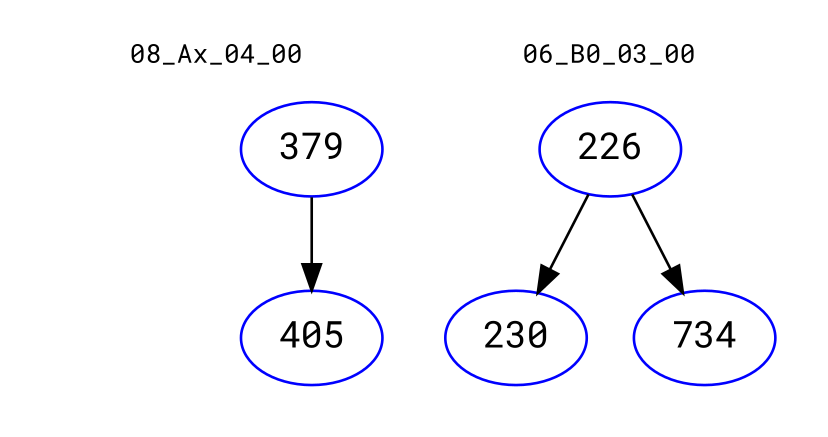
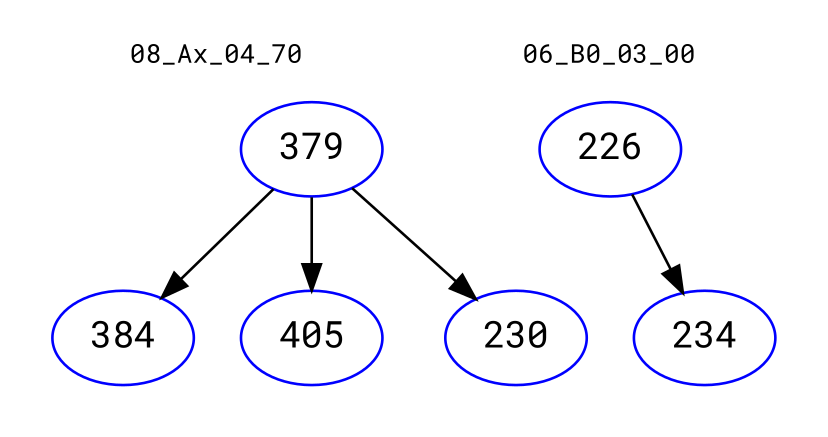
cluster "08_Ax_04_00": label "08_Ax_04_00" -> "08_Ax_04_70"
edge "226" -> "230": now "379" -> "230"
node "384": added
node "734": label "734" -> "234"
